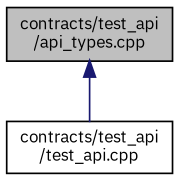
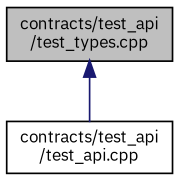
node "contracts/test_api /api_types.cpp": label "contracts/test_api /api_types.cpp" -> "contracts/test_api /test_types.cpp"
